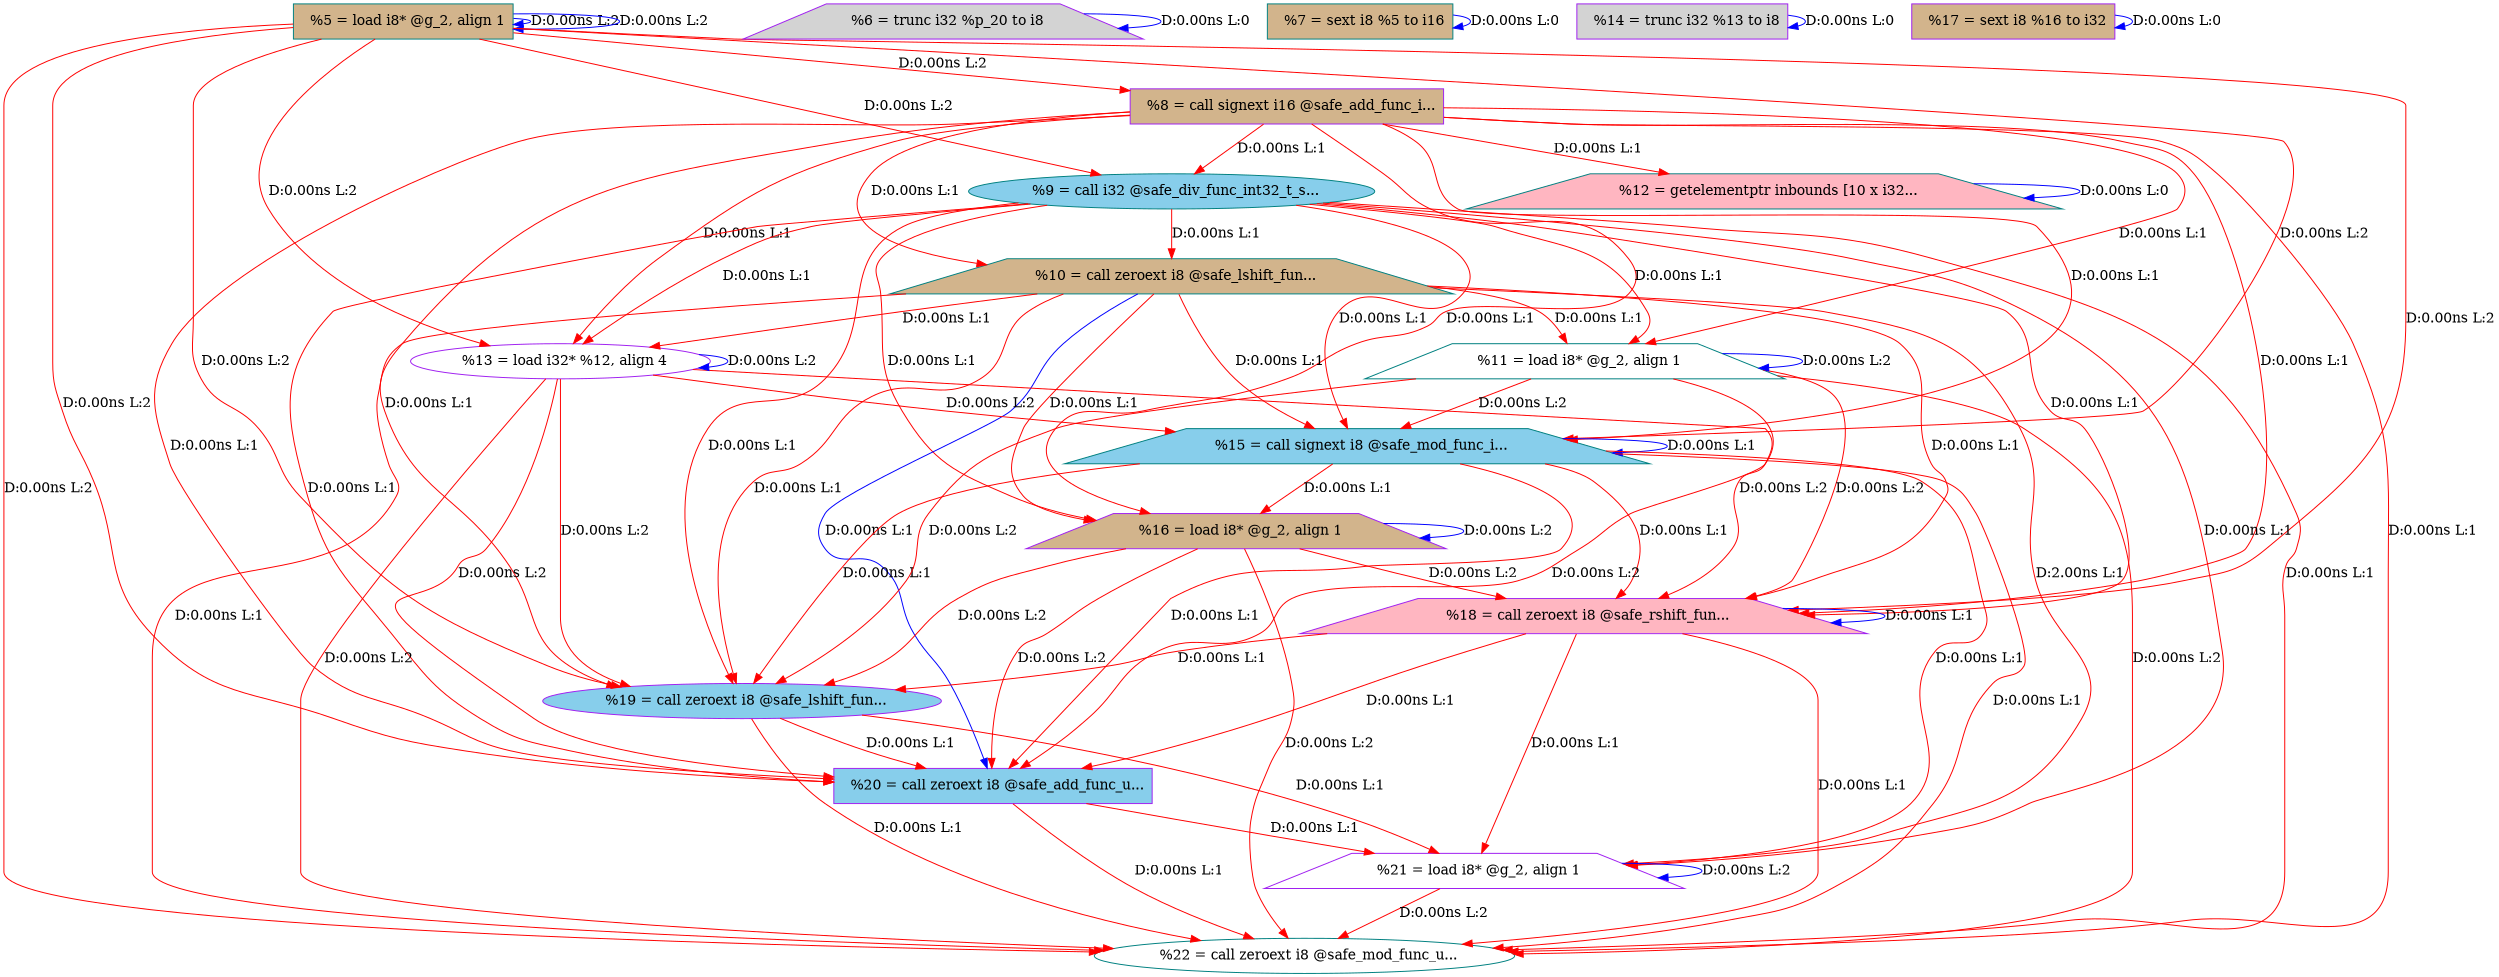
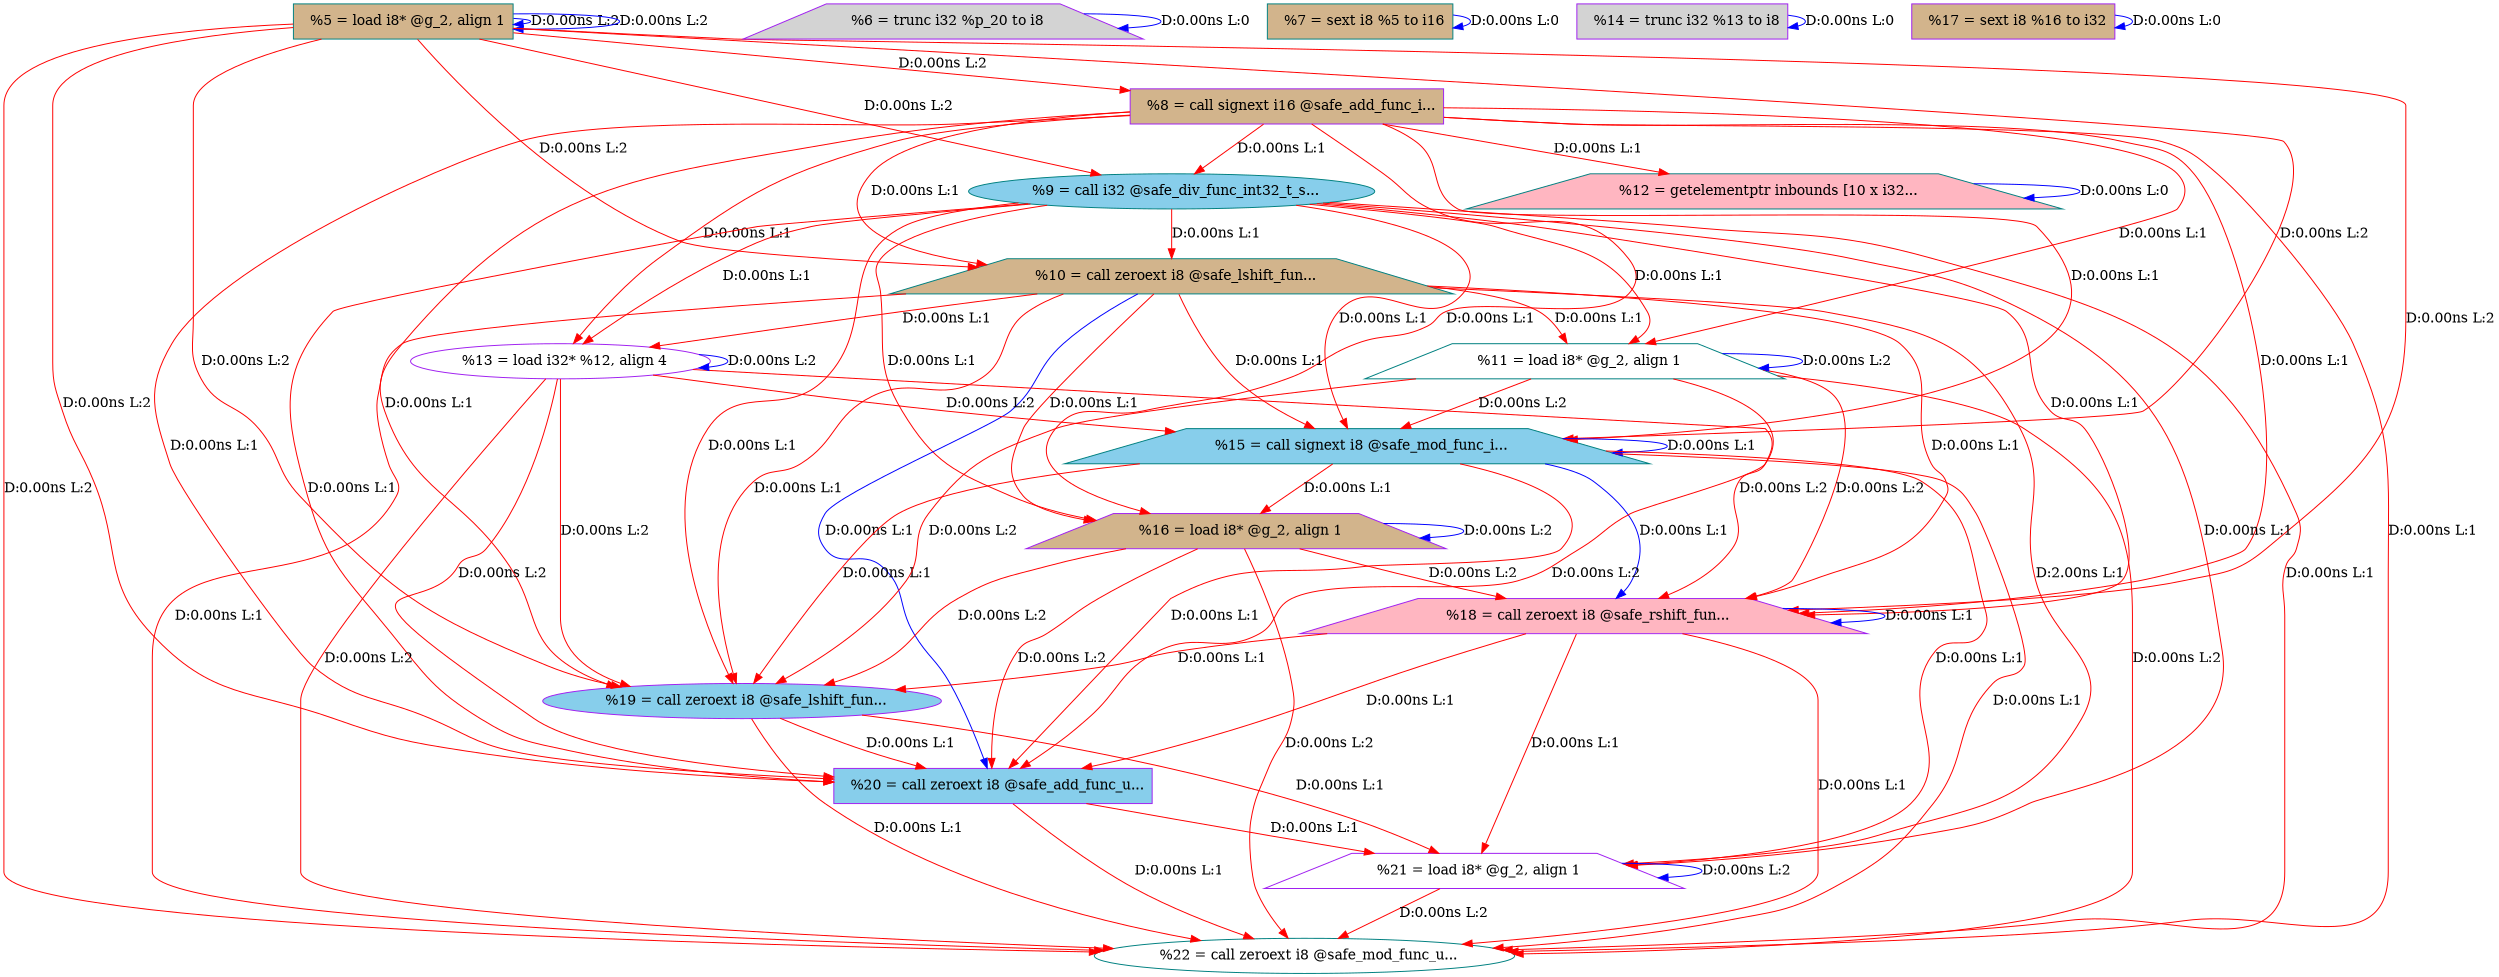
edge "%5 = load i8* @g_2, align 1" -> "%13 = load i32* %12, align 4": now "%5 = load i8* @g_2, align 1" -> "%10 = call zeroext i8 @safe_lshift_fun..."
edge "%15 = call signext i8 @safe_mod_func_i..." -> "%18 = call zeroext i8 @safe_rshift_fun...": color red -> blue
